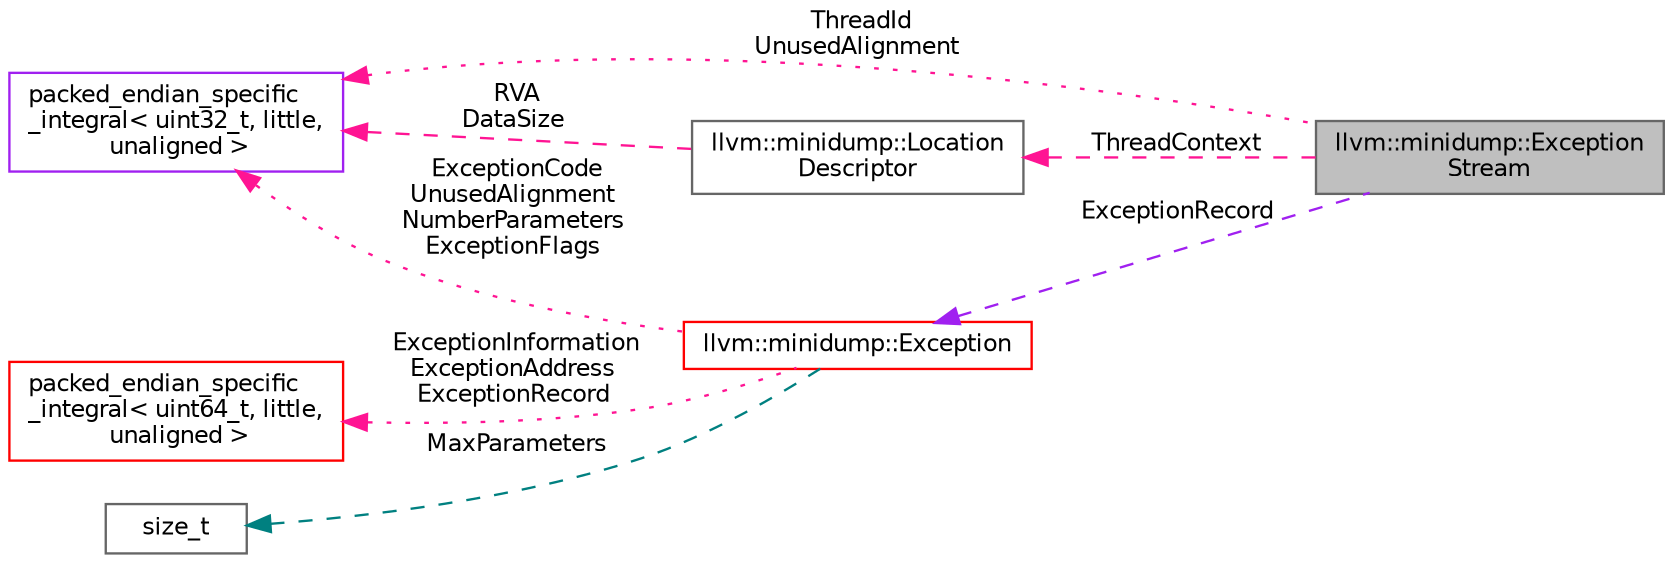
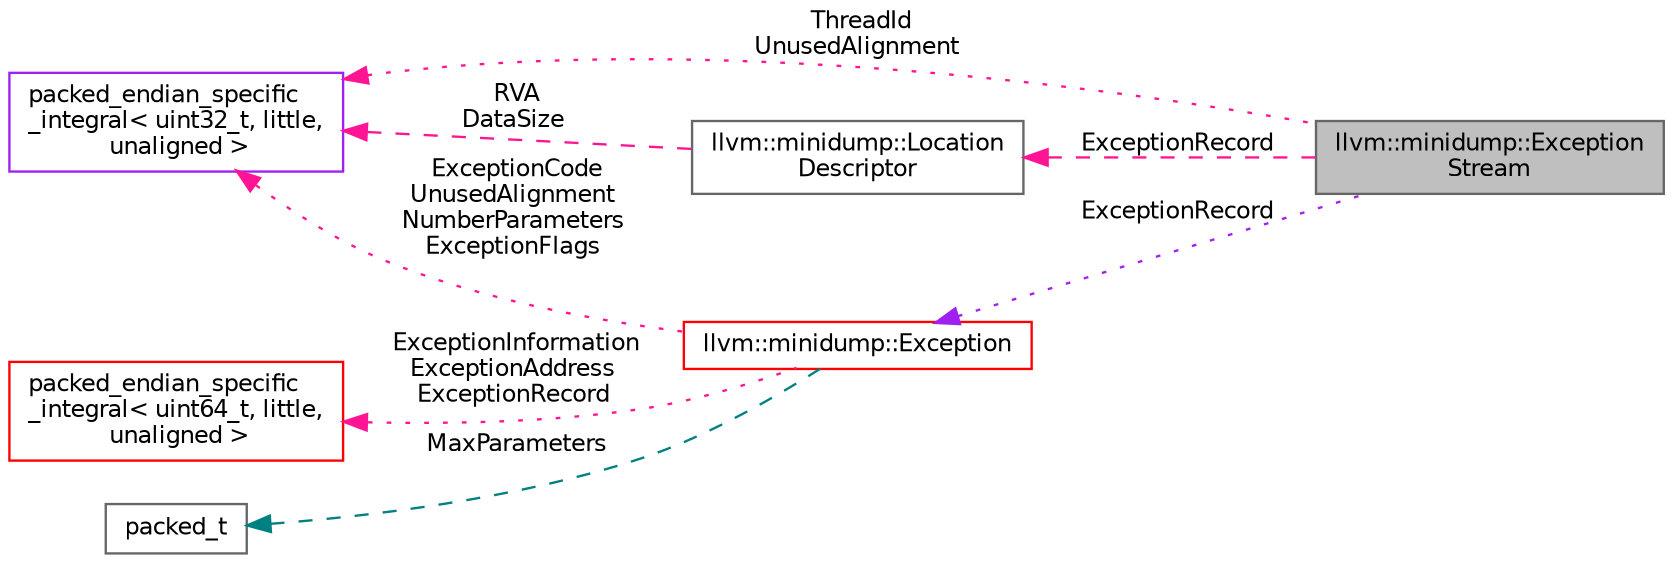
edge "llvm::minidump::Exception Stream" -> "llvm::minidump::Location Descriptor": label " ThreadContext" -> " ExceptionRecord"
edge "llvm::minidump::Exception Stream" -> "llvm::minidump::Exception": style dashed -> dotted
node "size_t": label "size_t" -> "packed_t"
